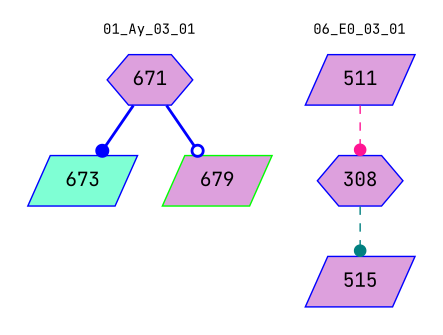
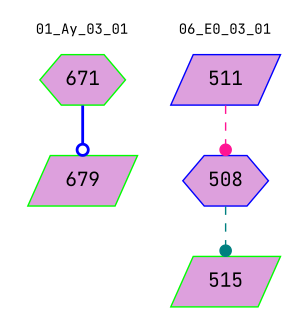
node "671": color blue -> green
node "673": removed
node "308": label "308" -> "508"
node "515": color blue -> green
